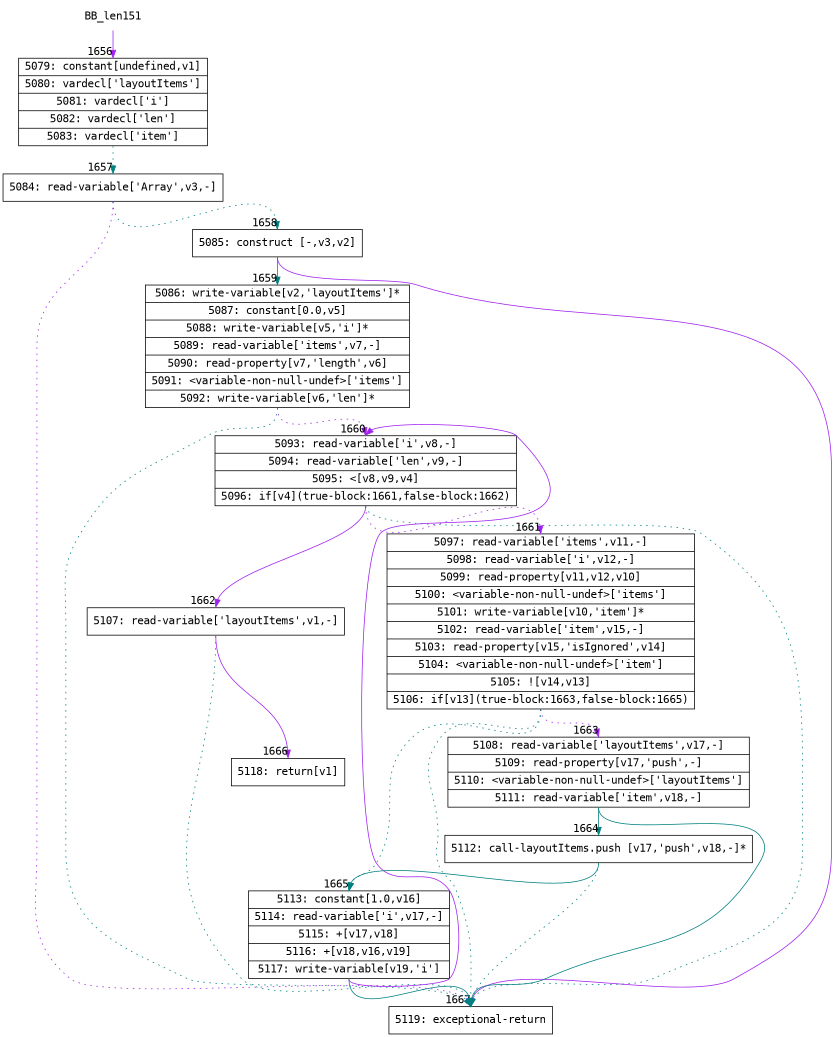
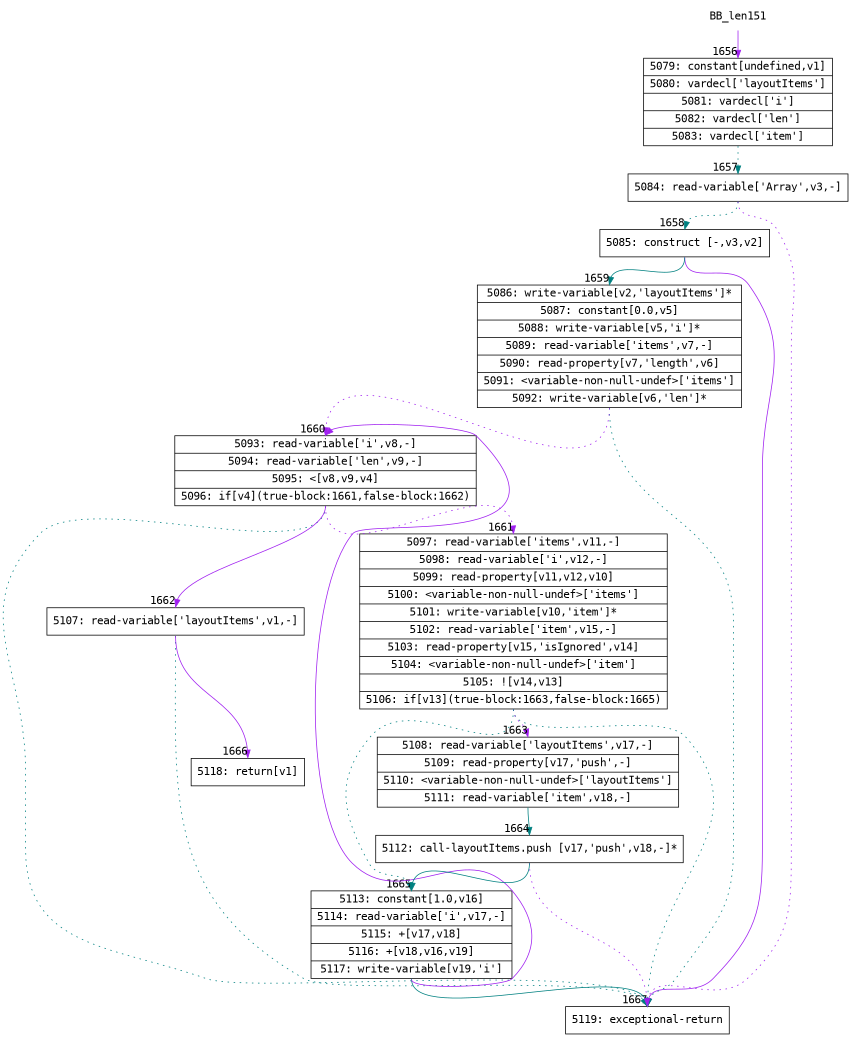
edge "5108: read-variable['layoutItems',v17,-]" -> "5119: exceptional-return": removed
edge "5112: call-layoutItems.push [v17,'push',v18,-]*" -> "5119: exceptional-return": color teal -> purple
